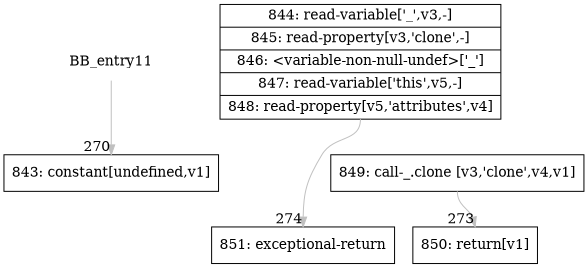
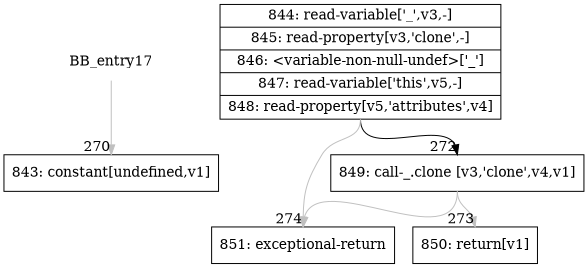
node "BB_entry11": label "BB_entry11" -> "BB_entry17"
edge "844: read-variable['_',v3,-]" -> "849: call-_.clone [v3,'clone',v4,v1]": added
edge "849: call-_.clone [v3,'clone',v4,v1]" -> "851: exceptional-return": added
